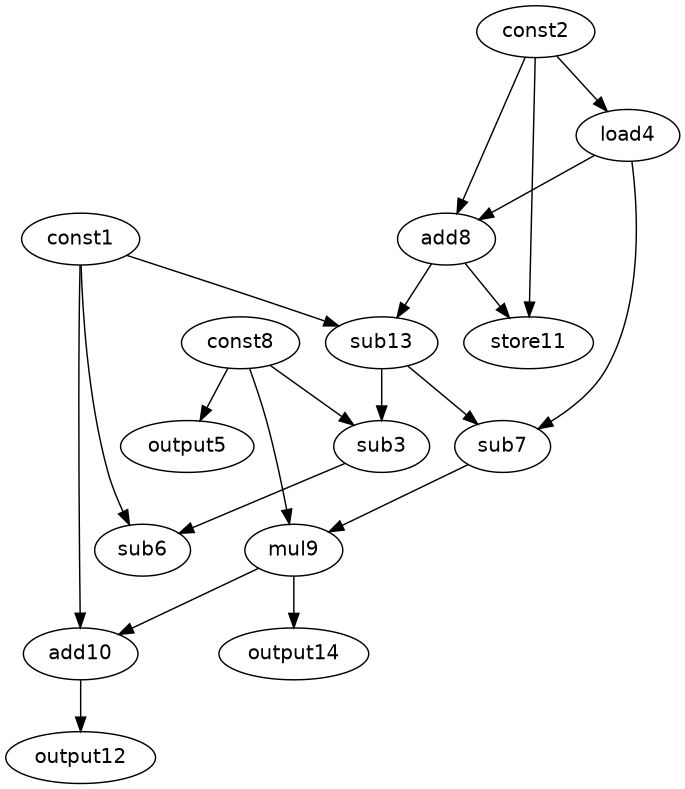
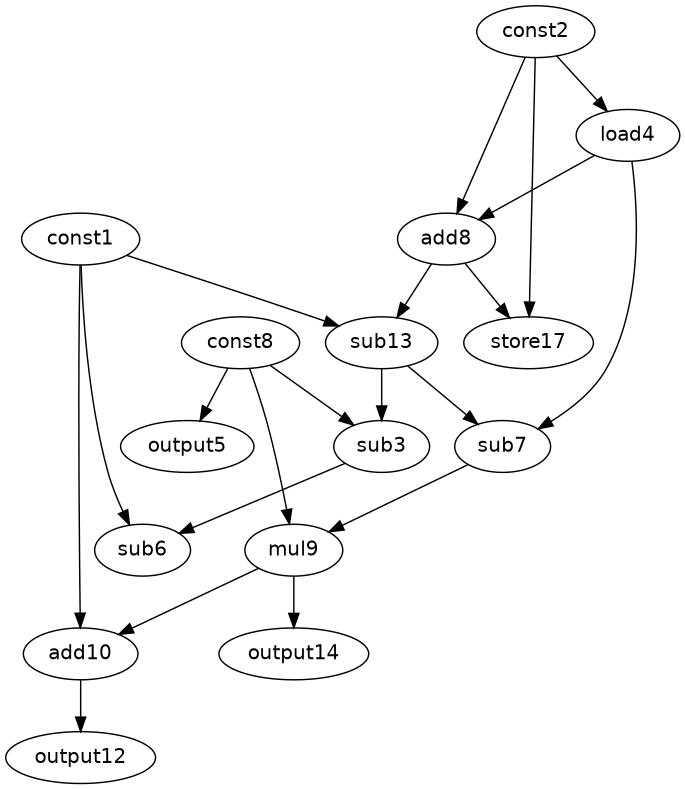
node "store11": label "store11" -> "store17"
